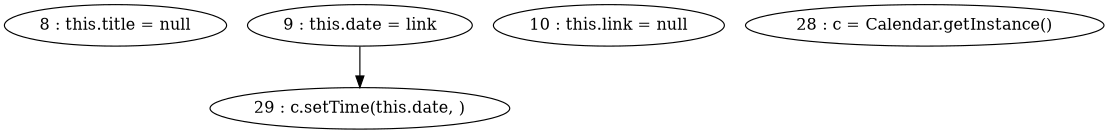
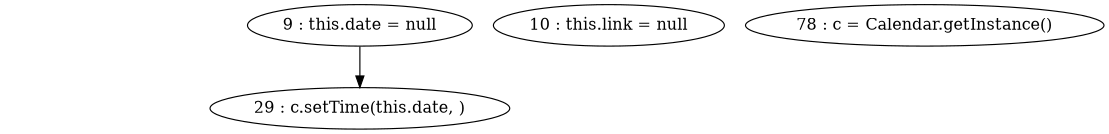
node "8 : this.title = null": removed
node "9 : this.date = link": label "9 : this.date = link" -> "9 : this.date = null"
node "28 : c = Calendar.getInstance()": label "28 : c = Calendar.getInstance()" -> "78 : c = Calendar.getInstance()"
